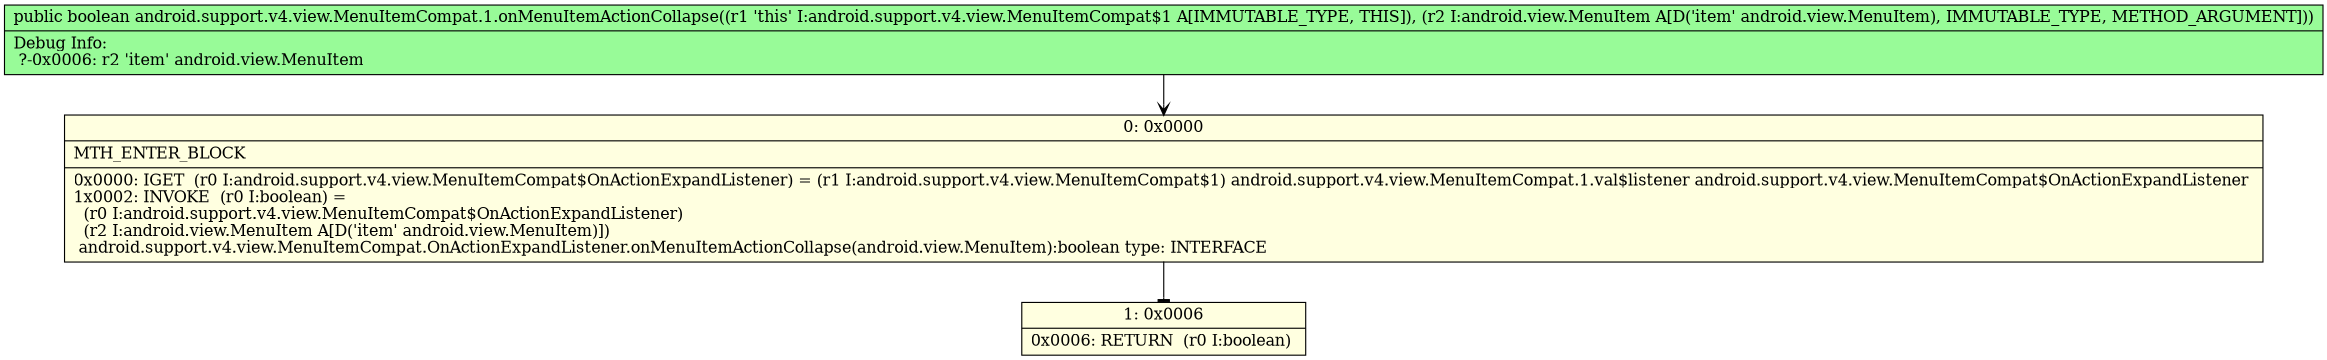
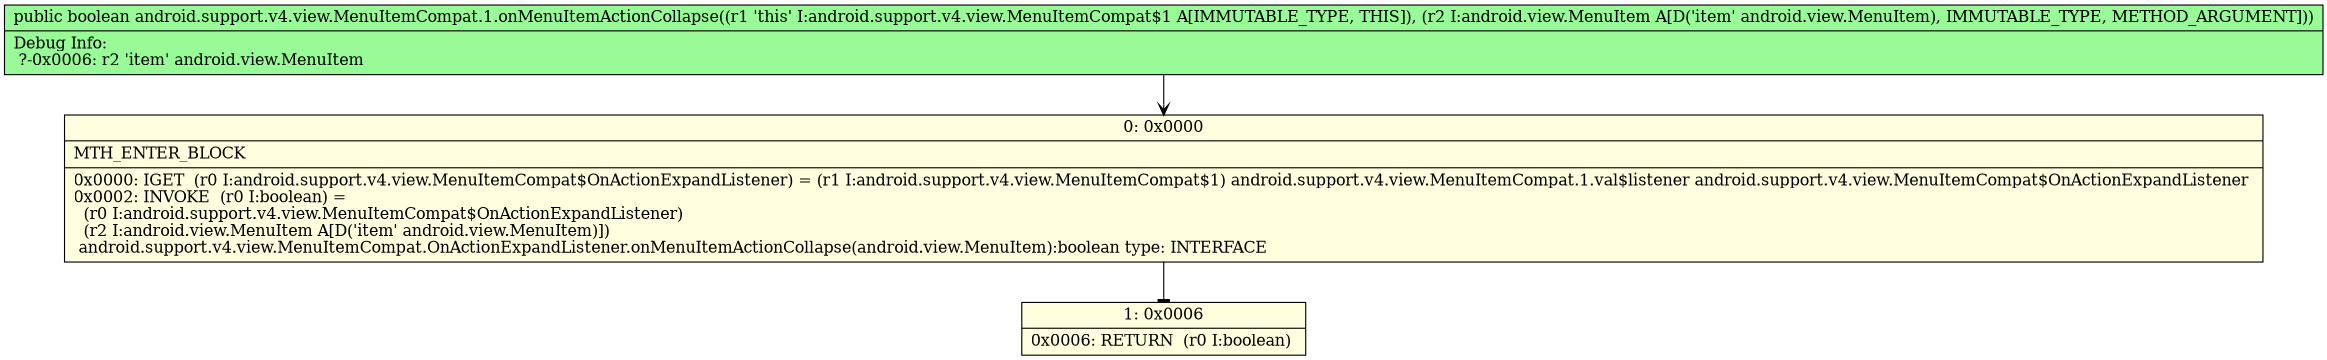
node "0: 0x0000": text "1x0002: INVOKE  (r0 I:boolean) =" -> "0x0002: INVOKE  (r0 I:boolean) ="
